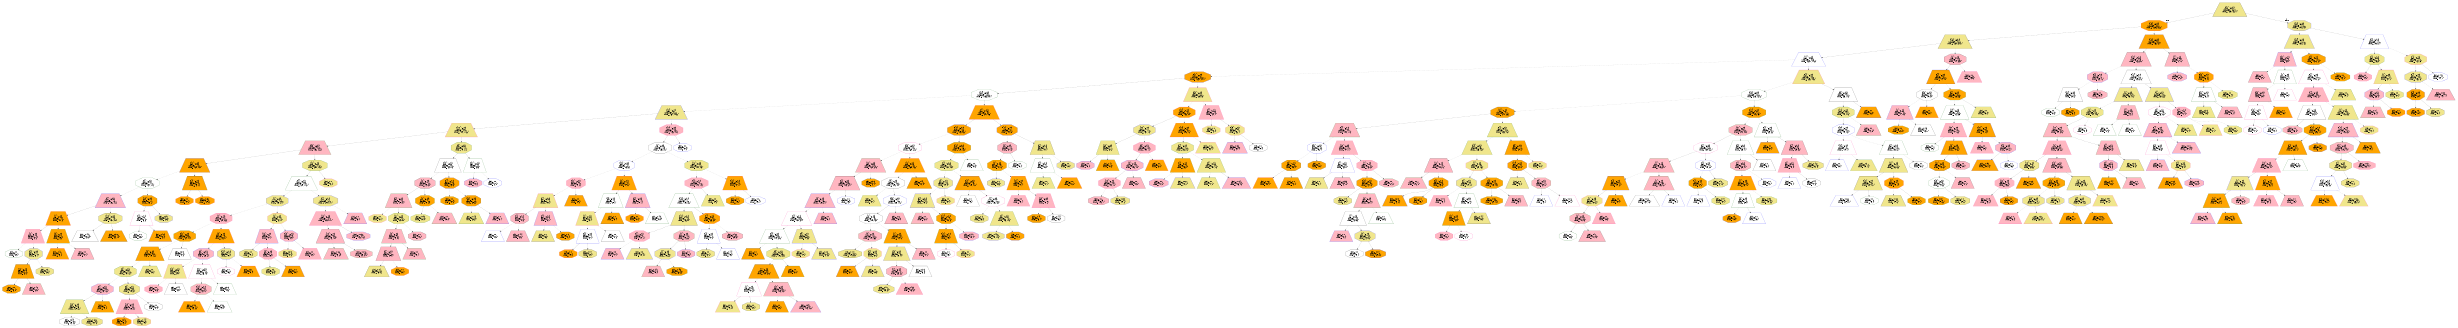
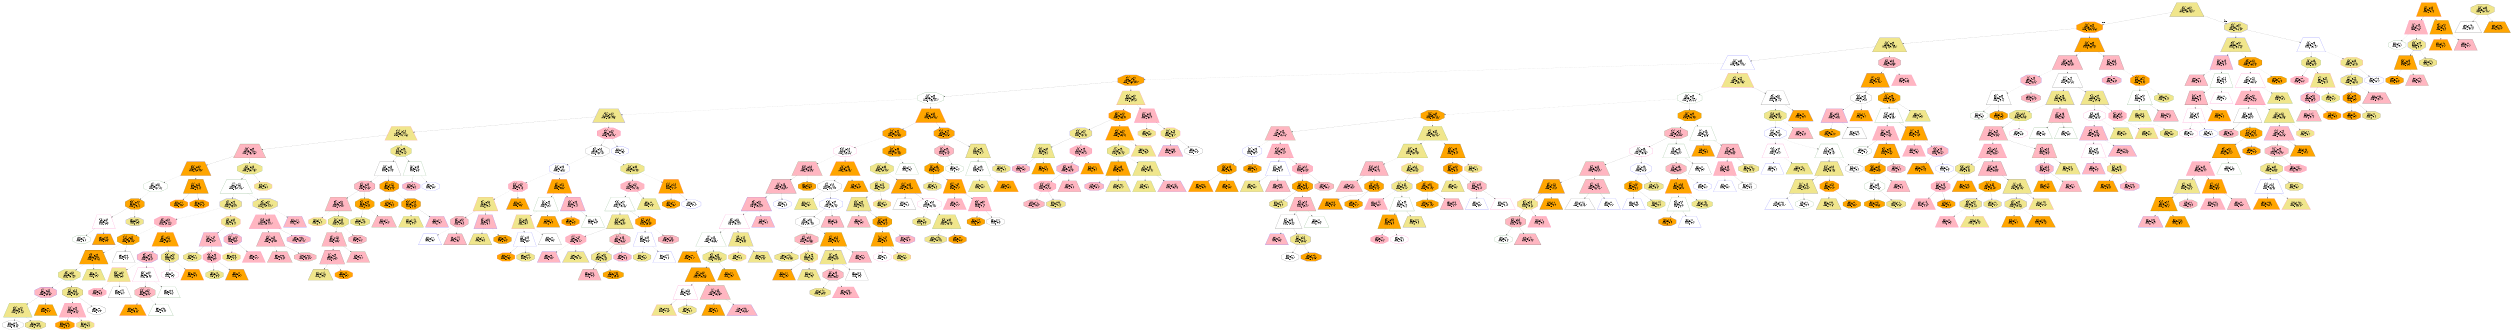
node "X[4] <= 0.5 gini = 0.493 samples = 167 value = [138, 108]": removed
